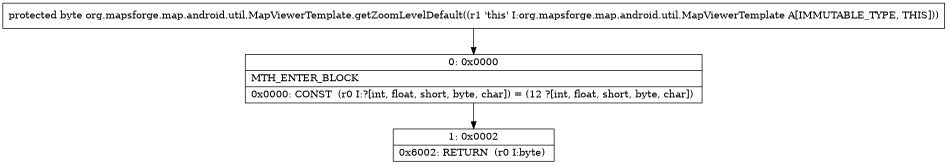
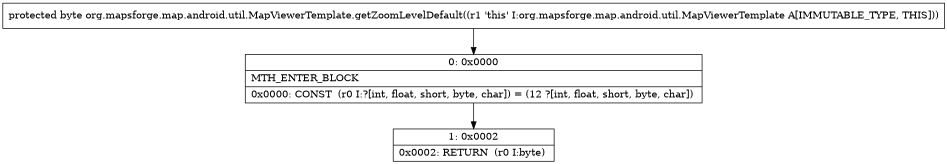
node "1: 0x0002": text "0x6002: RETURN  (r0 I:byte)" -> "0x0002: RETURN  (r0 I:byte)"
